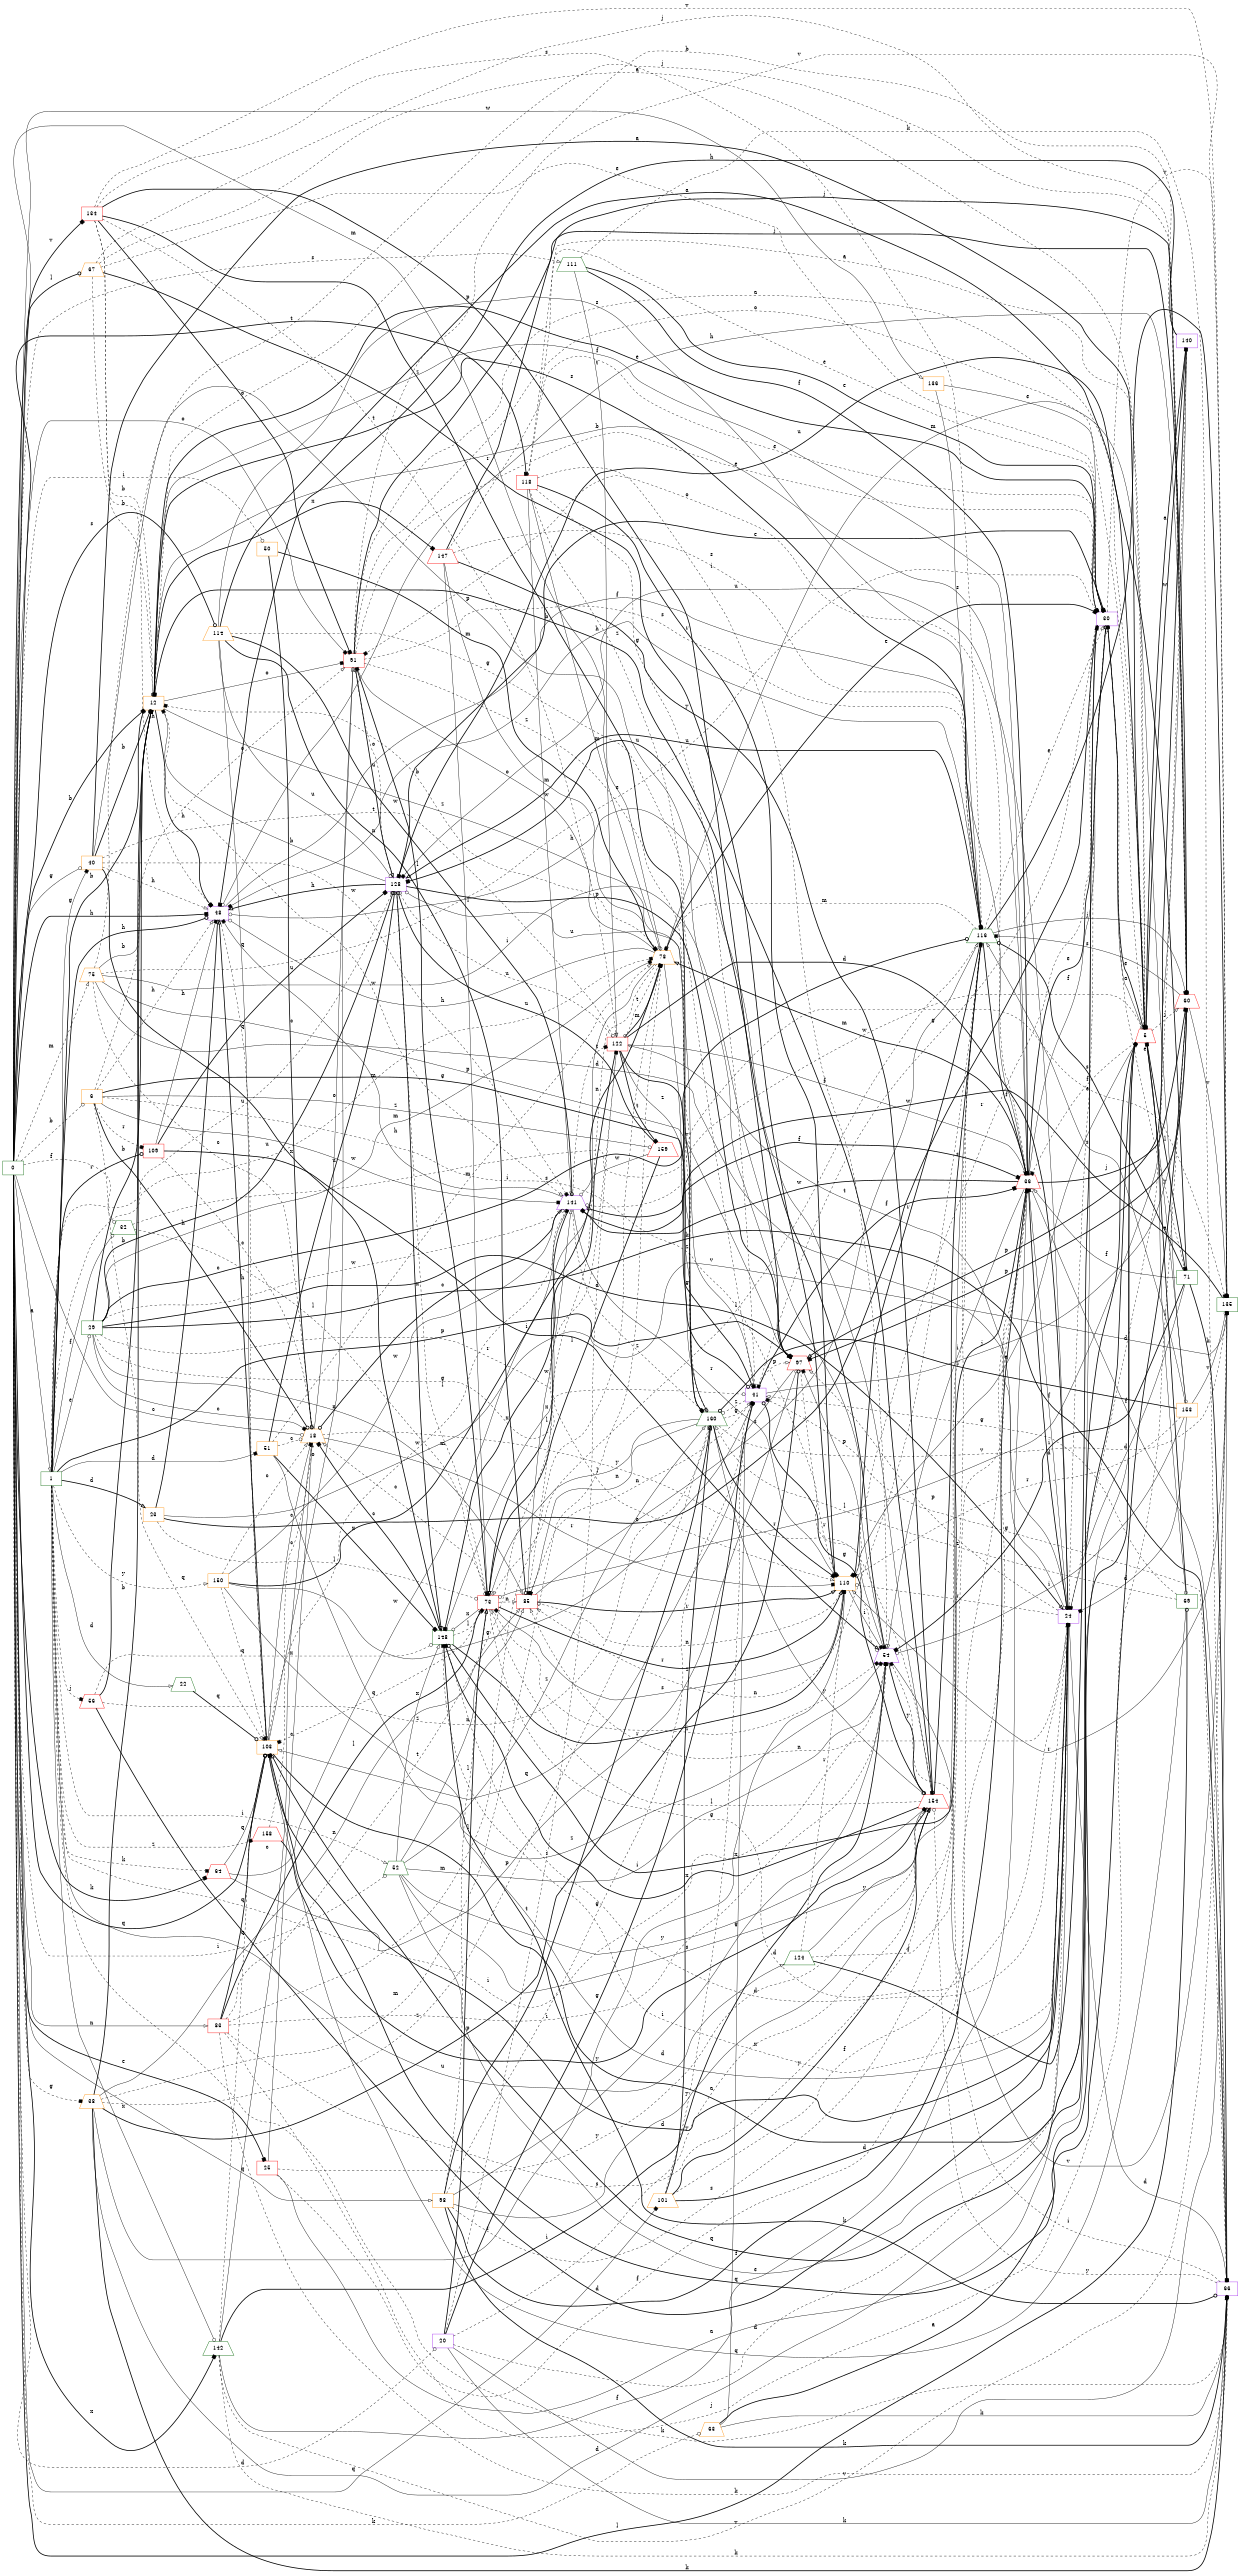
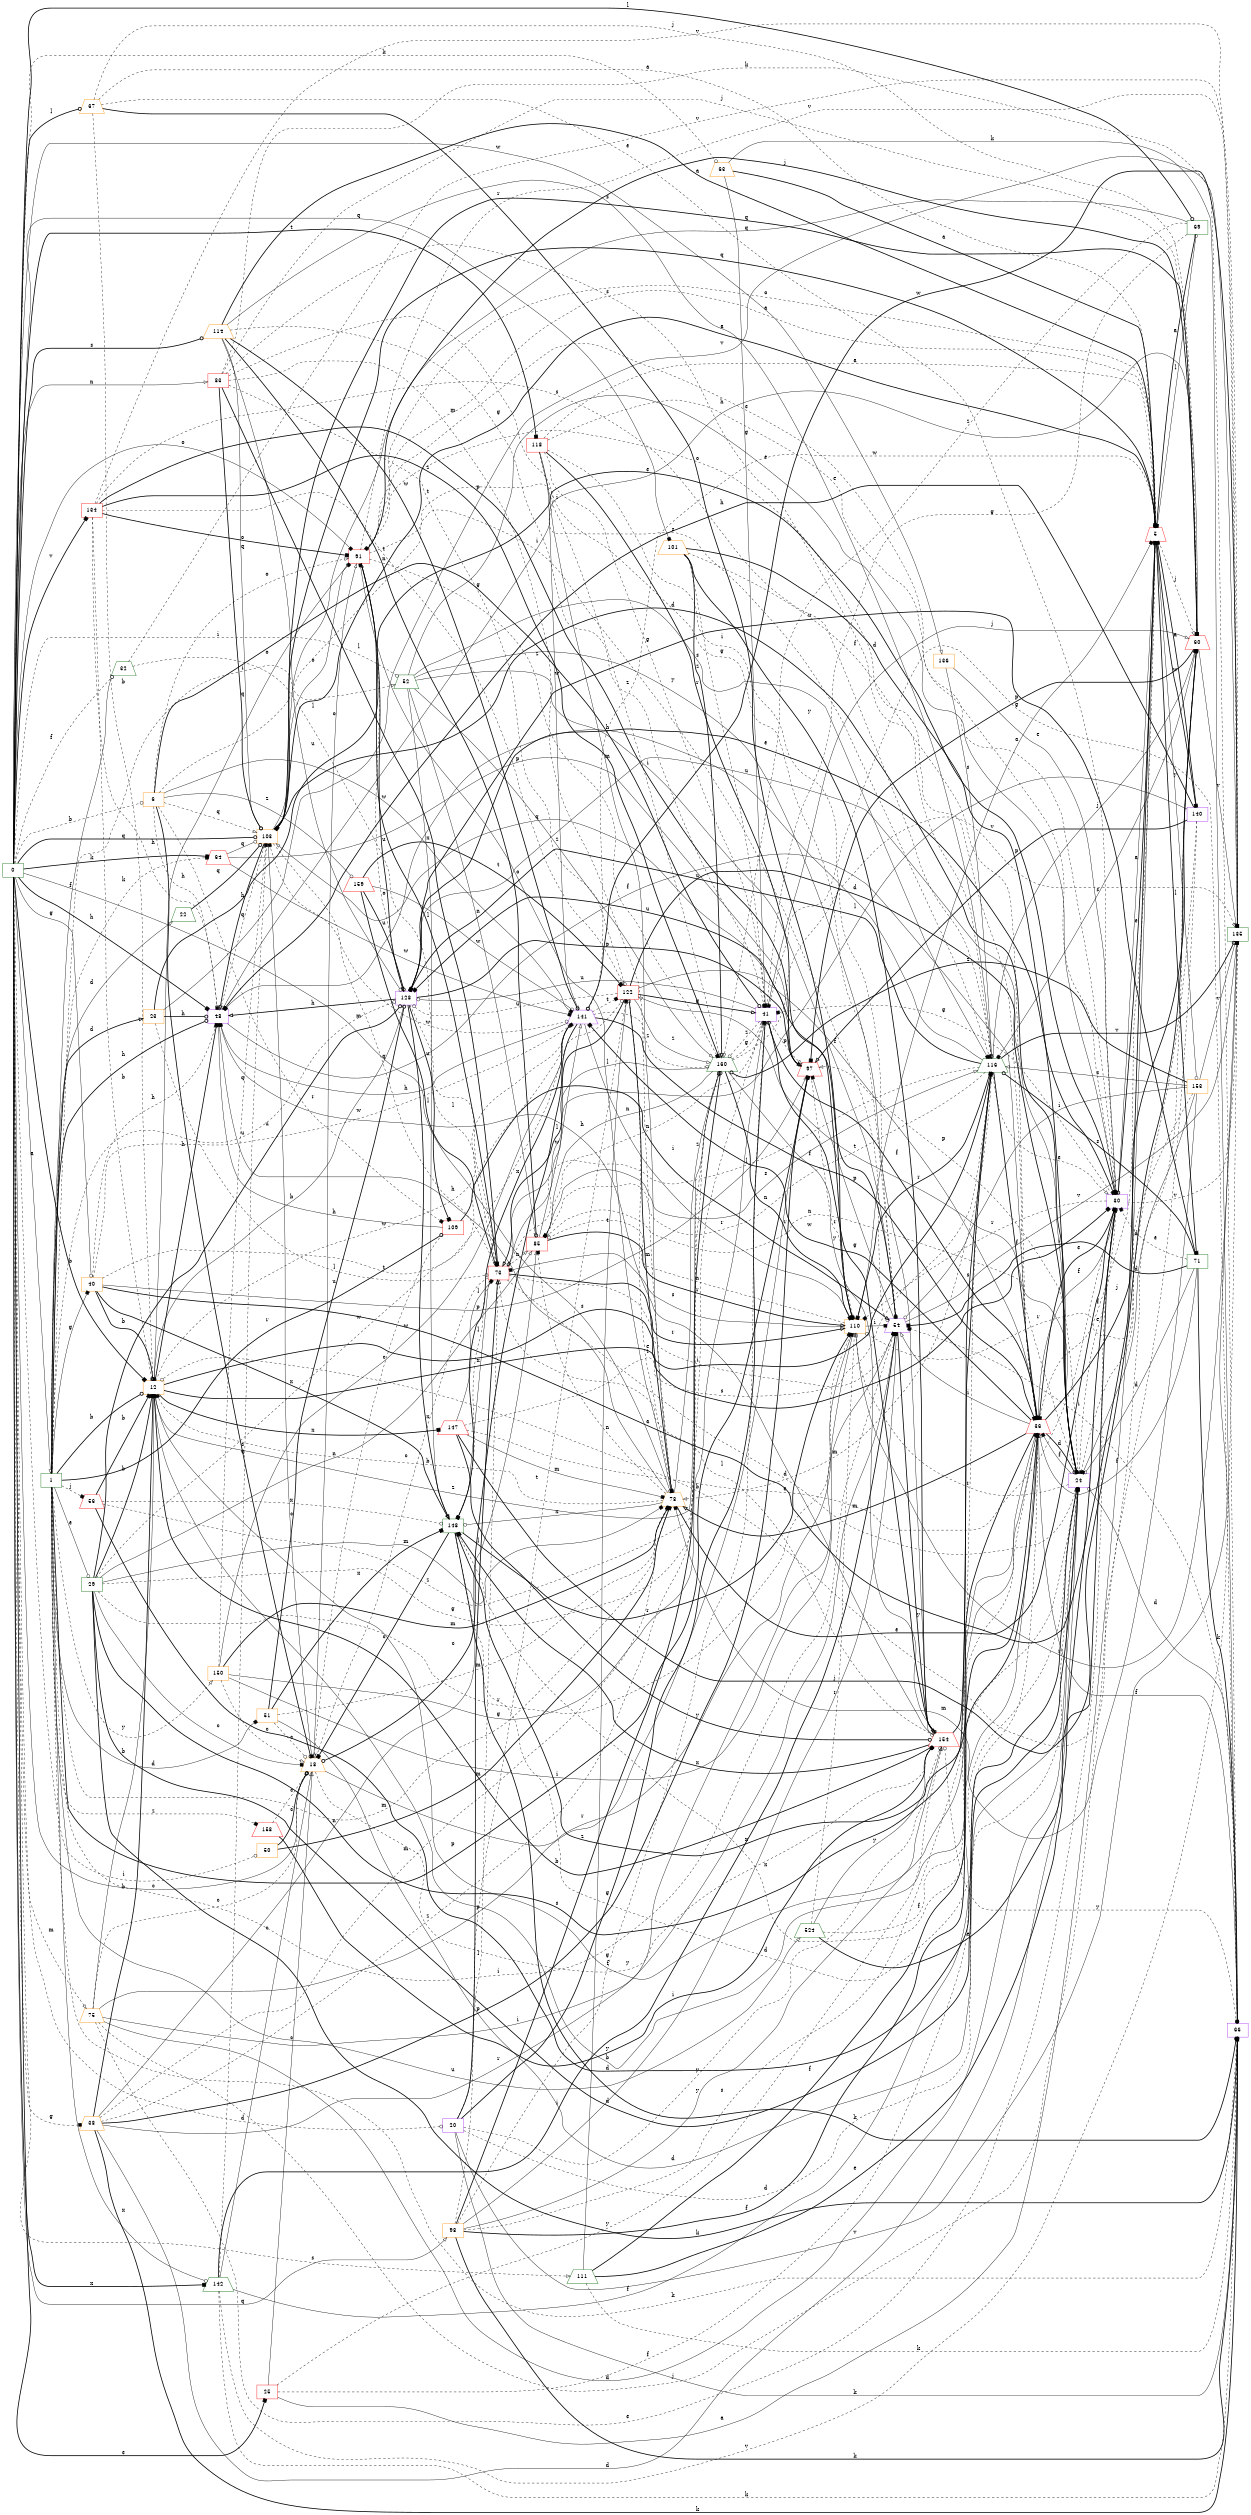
edge "109" -> "128": reversed
edge "122" -> "159": reversed
node "124": label "124" -> "524"
